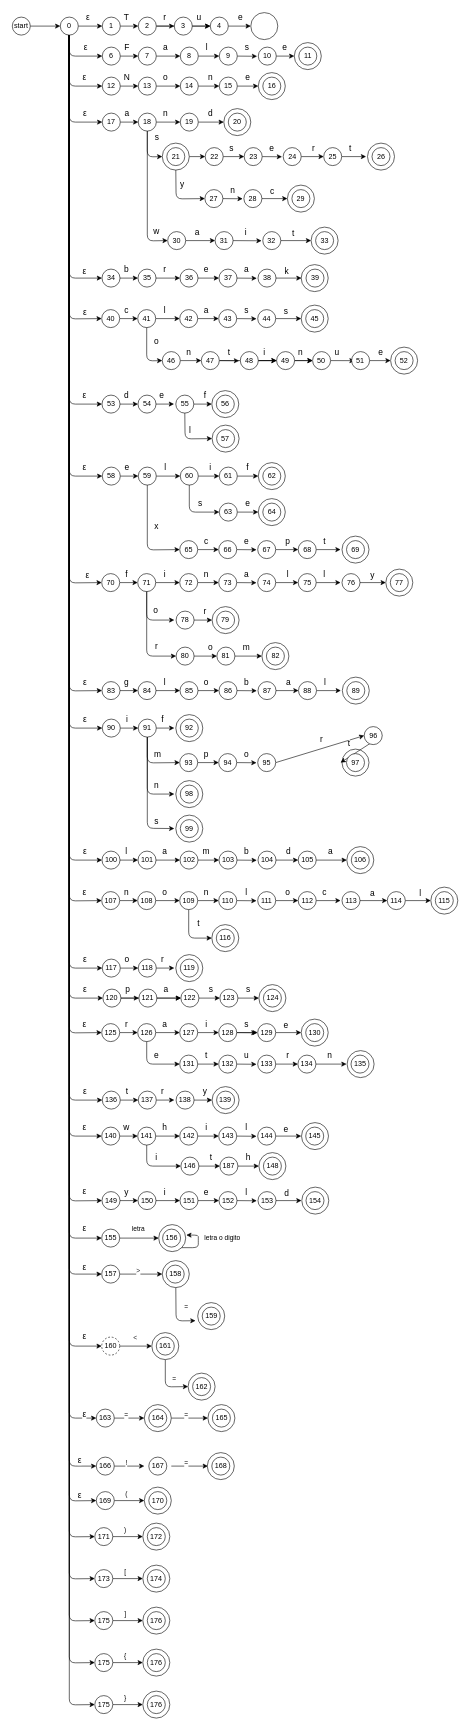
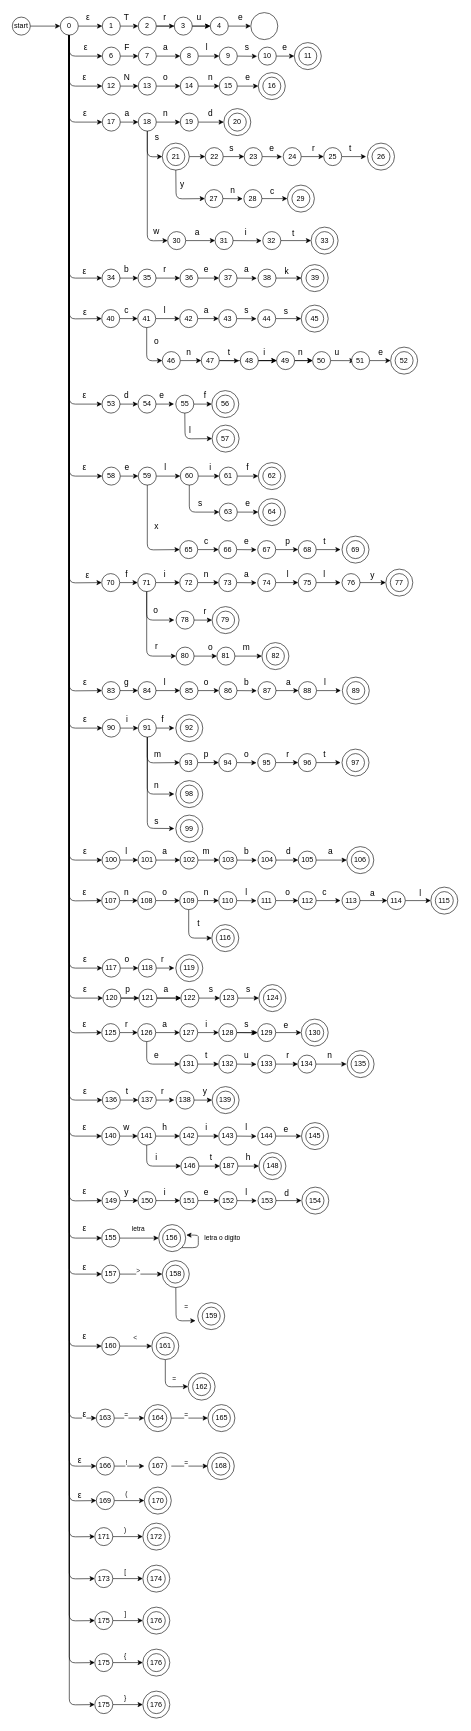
node "96": moved (373, 736) -> (307, 763)
node "160": style dashed -> solid
